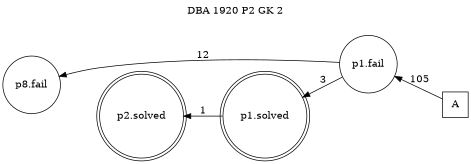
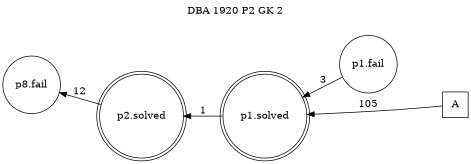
edge "p1.fail" -> "p8.fail": now "p2.solved" -> "p8.fail"
edge "A" -> "p1.fail": now "A" -> "p1.solved"
